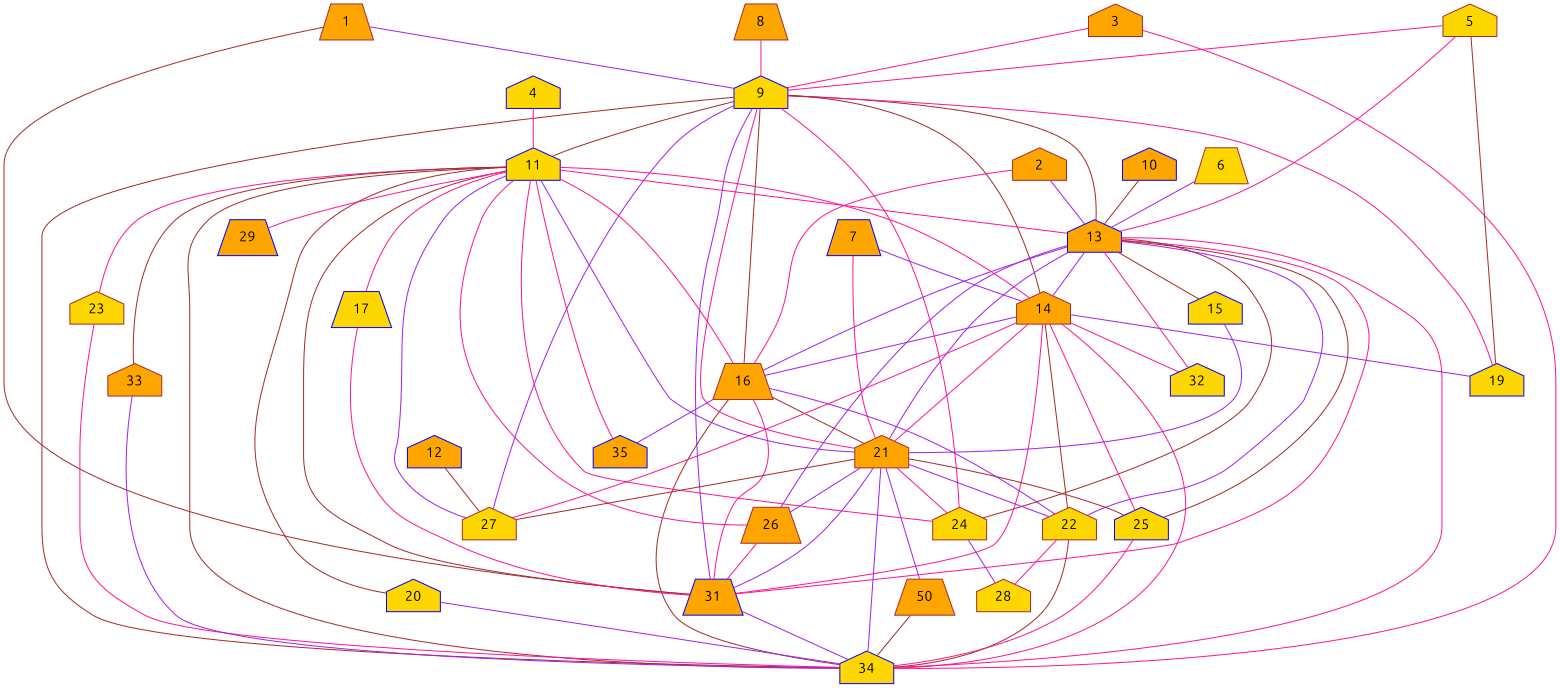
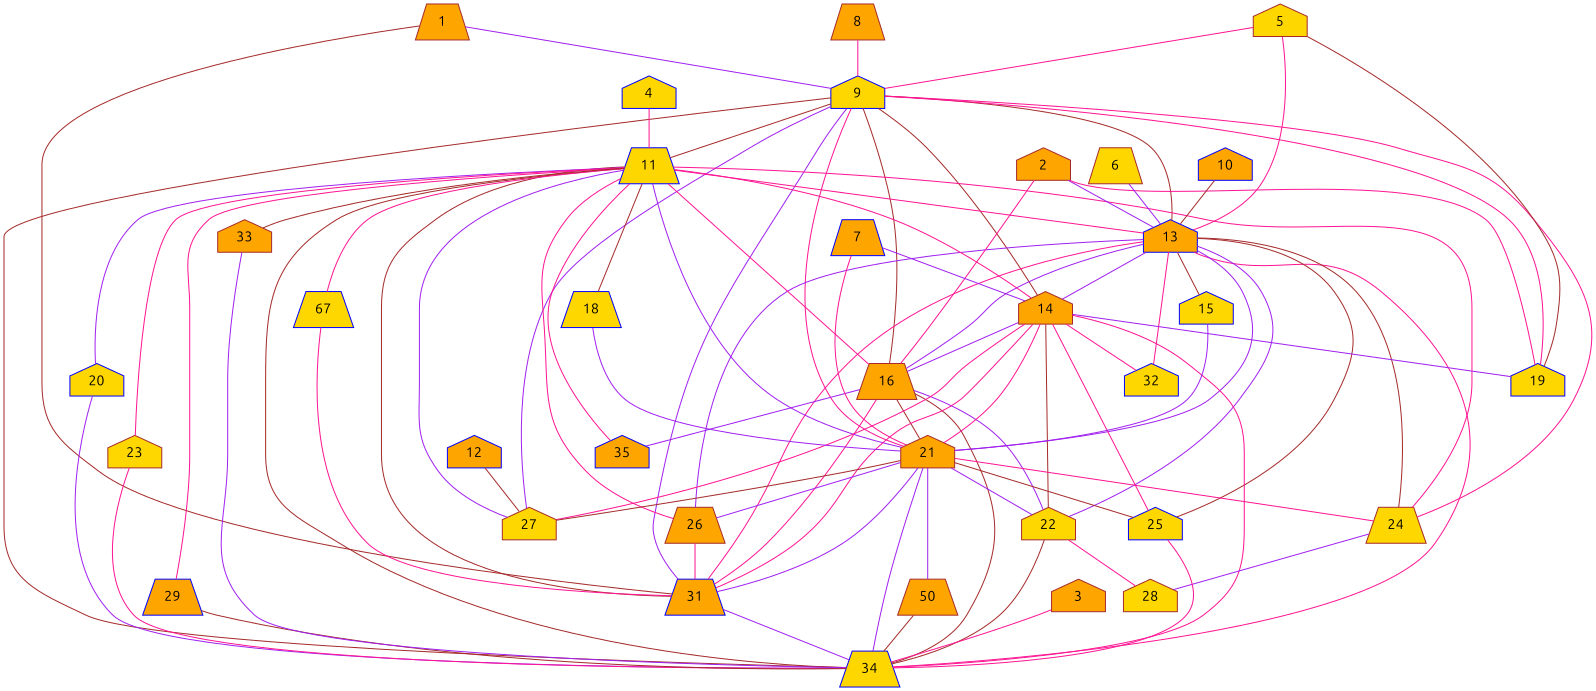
edge "3" -- "9": removed
node "11": shape house -> trapezium
edge "2" -- "19": added
node "17": label "17" -> "67"
node "18": added
edge "11" -- "20": color brown -> purple
node "24": shape house -> trapezium
edge "29" -- "34": added
node "34": shape house -> trapezium
